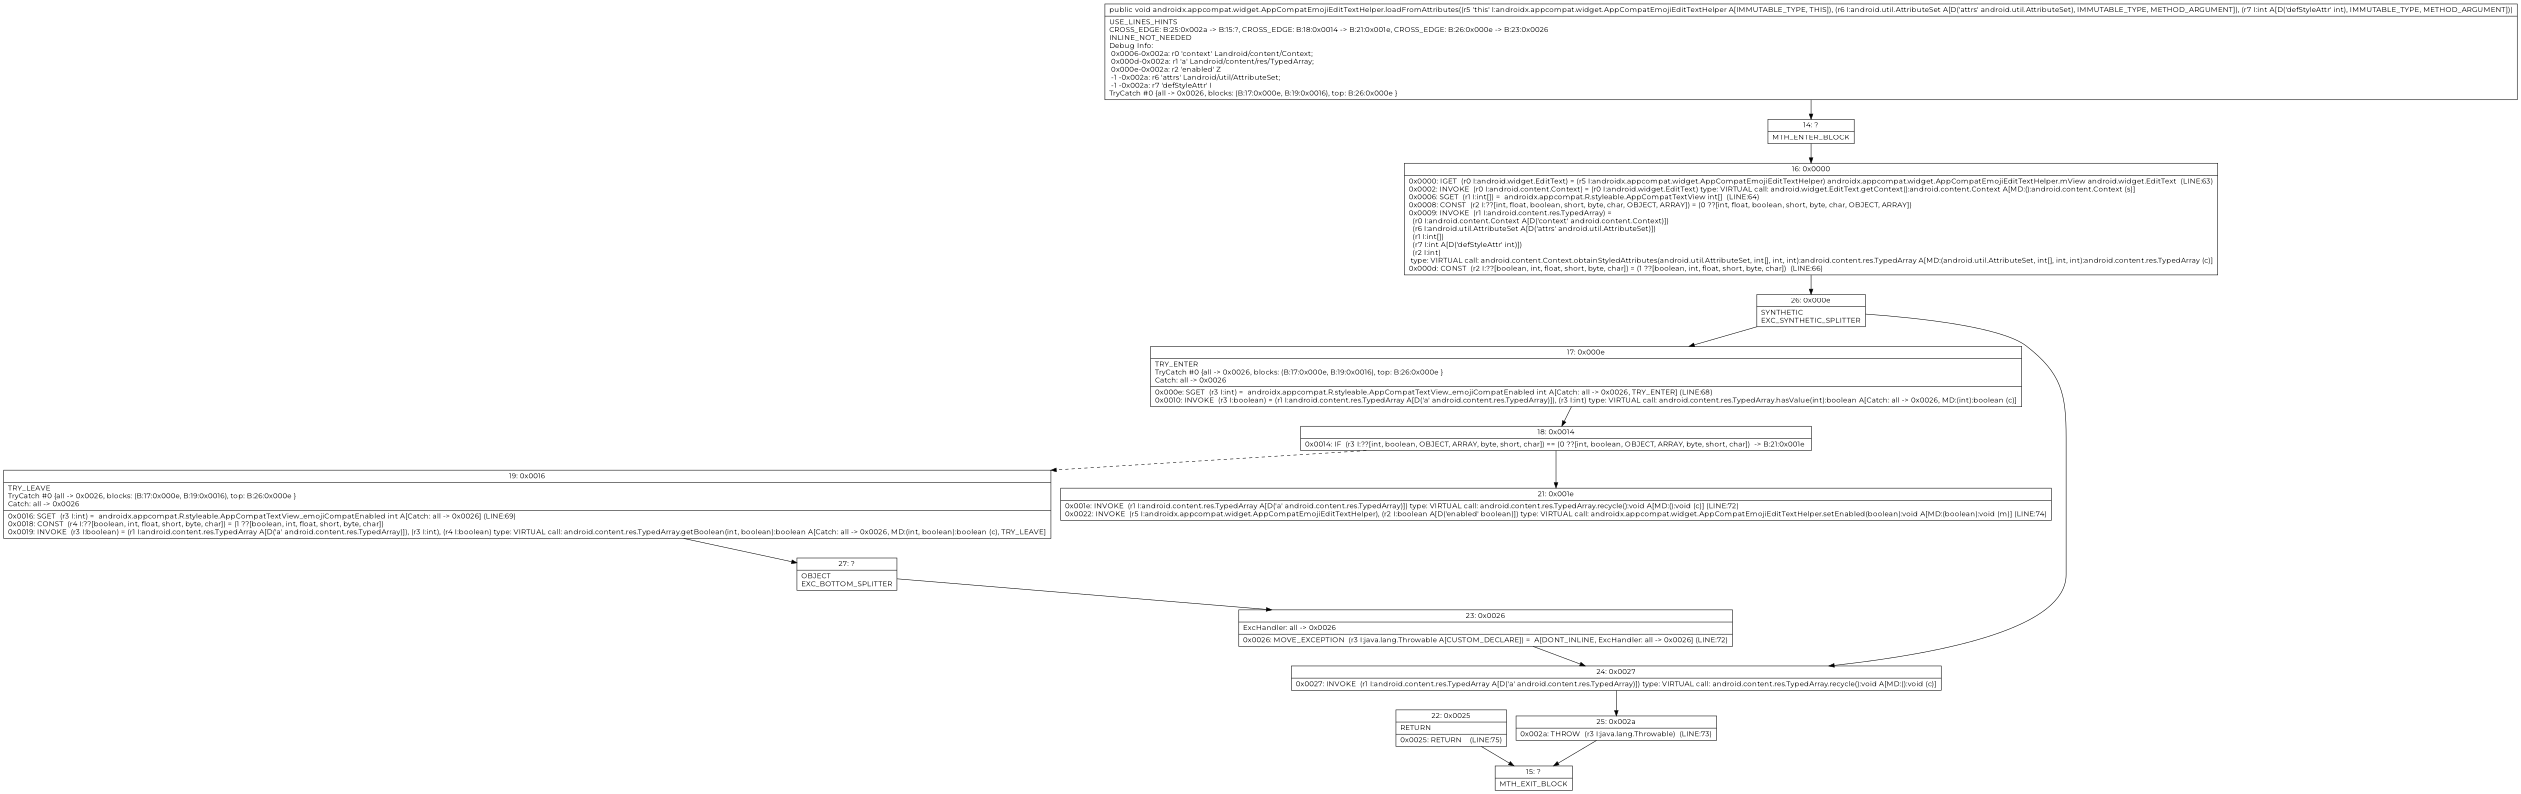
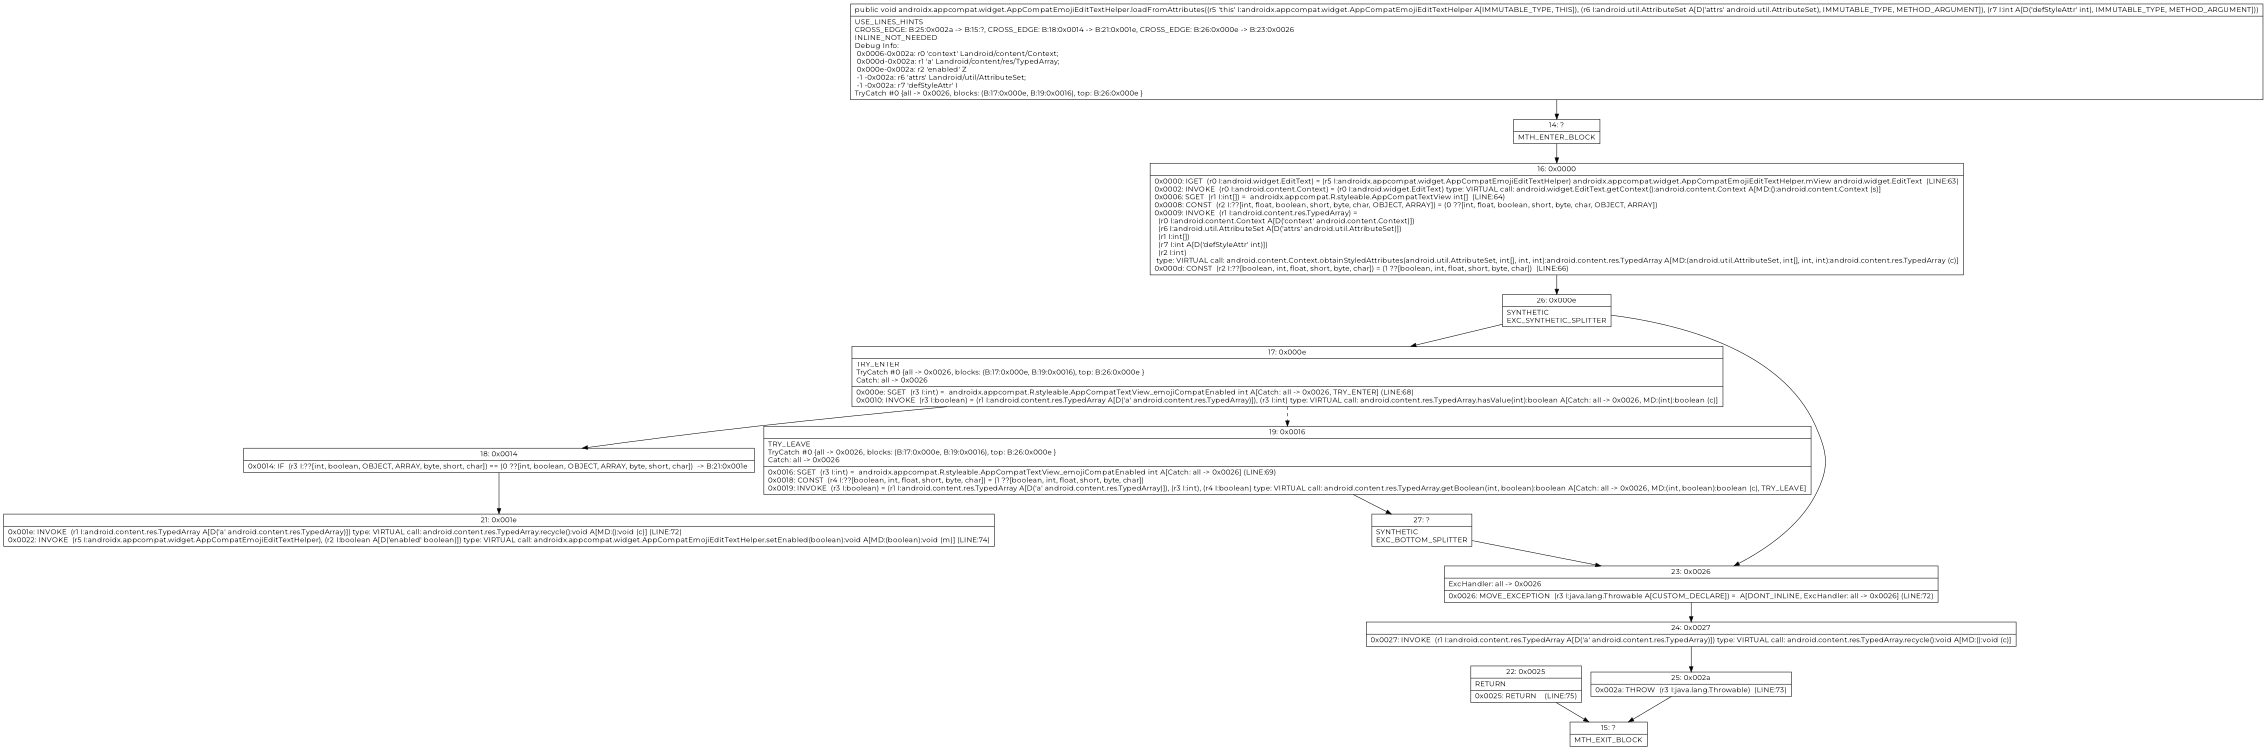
edge "18: 0x0014" -> "19: 0x0016": now "17: 0x000e" -> "19: 0x0016"
edge "26: 0x000e" -> "24: 0x0027": now "26: 0x000e" -> "23: 0x0026"
node "27: ?": text "OBJECT" -> "SYNTHETIC"
